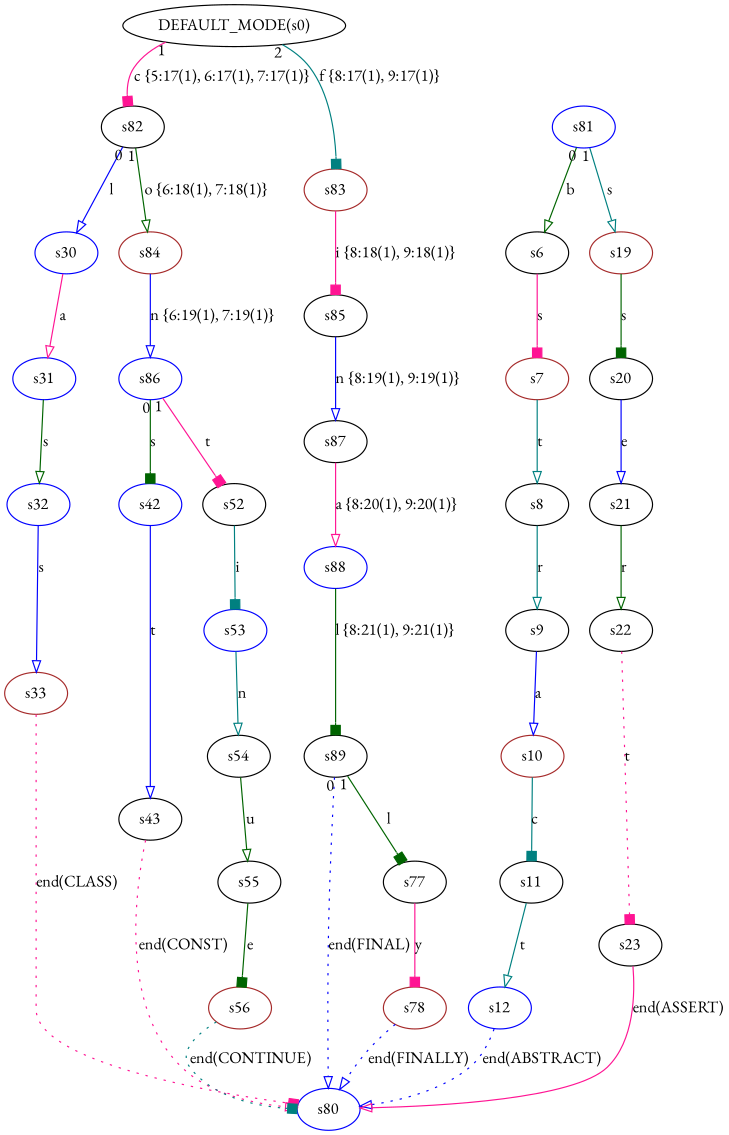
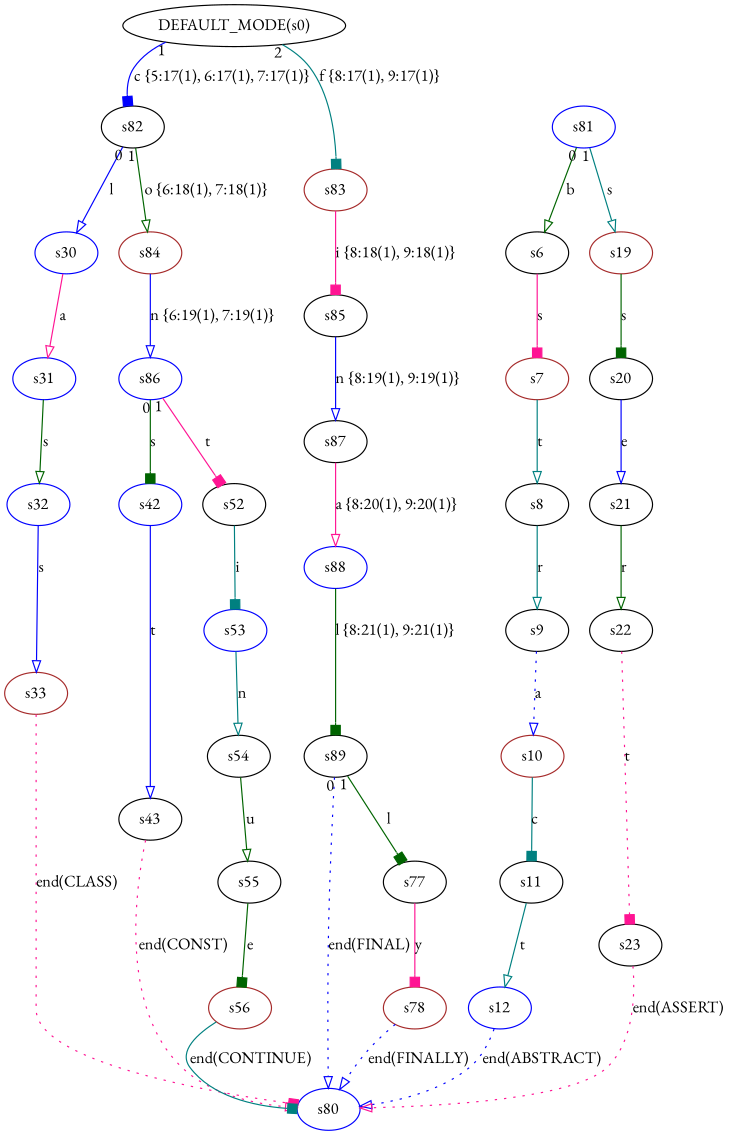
edge "DEFAULT_MODE(s0)" -> "s82": color deeppink -> blue
edge "s9" -> "s10": style solid -> dotted
edge "s56" -> "s80": style dotted -> solid
edge "s23" -> "s80": style solid -> dotted
